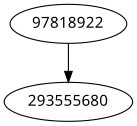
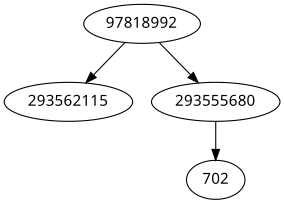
node "97818922": label "97818922" -> "97818992"
node "293562115": added
node "702": added
